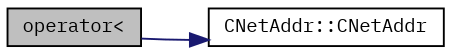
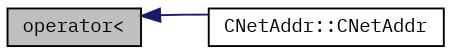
edge "operator<" -> "CNetAddr::CNetAddr": reversed
